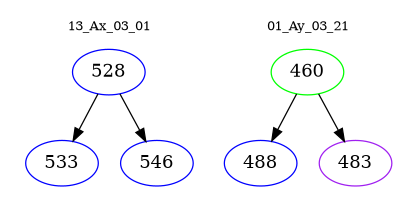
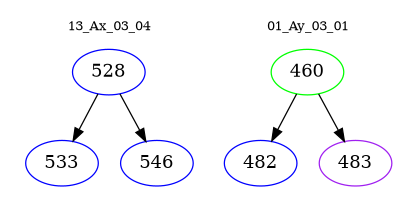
cluster "13_Ax_03_01": label "13_Ax_03_01" -> "13_Ax_03_04"
cluster "01_Ay_03_21": label "01_Ay_03_21" -> "01_Ay_03_01"
node "488": label "488" -> "482"
